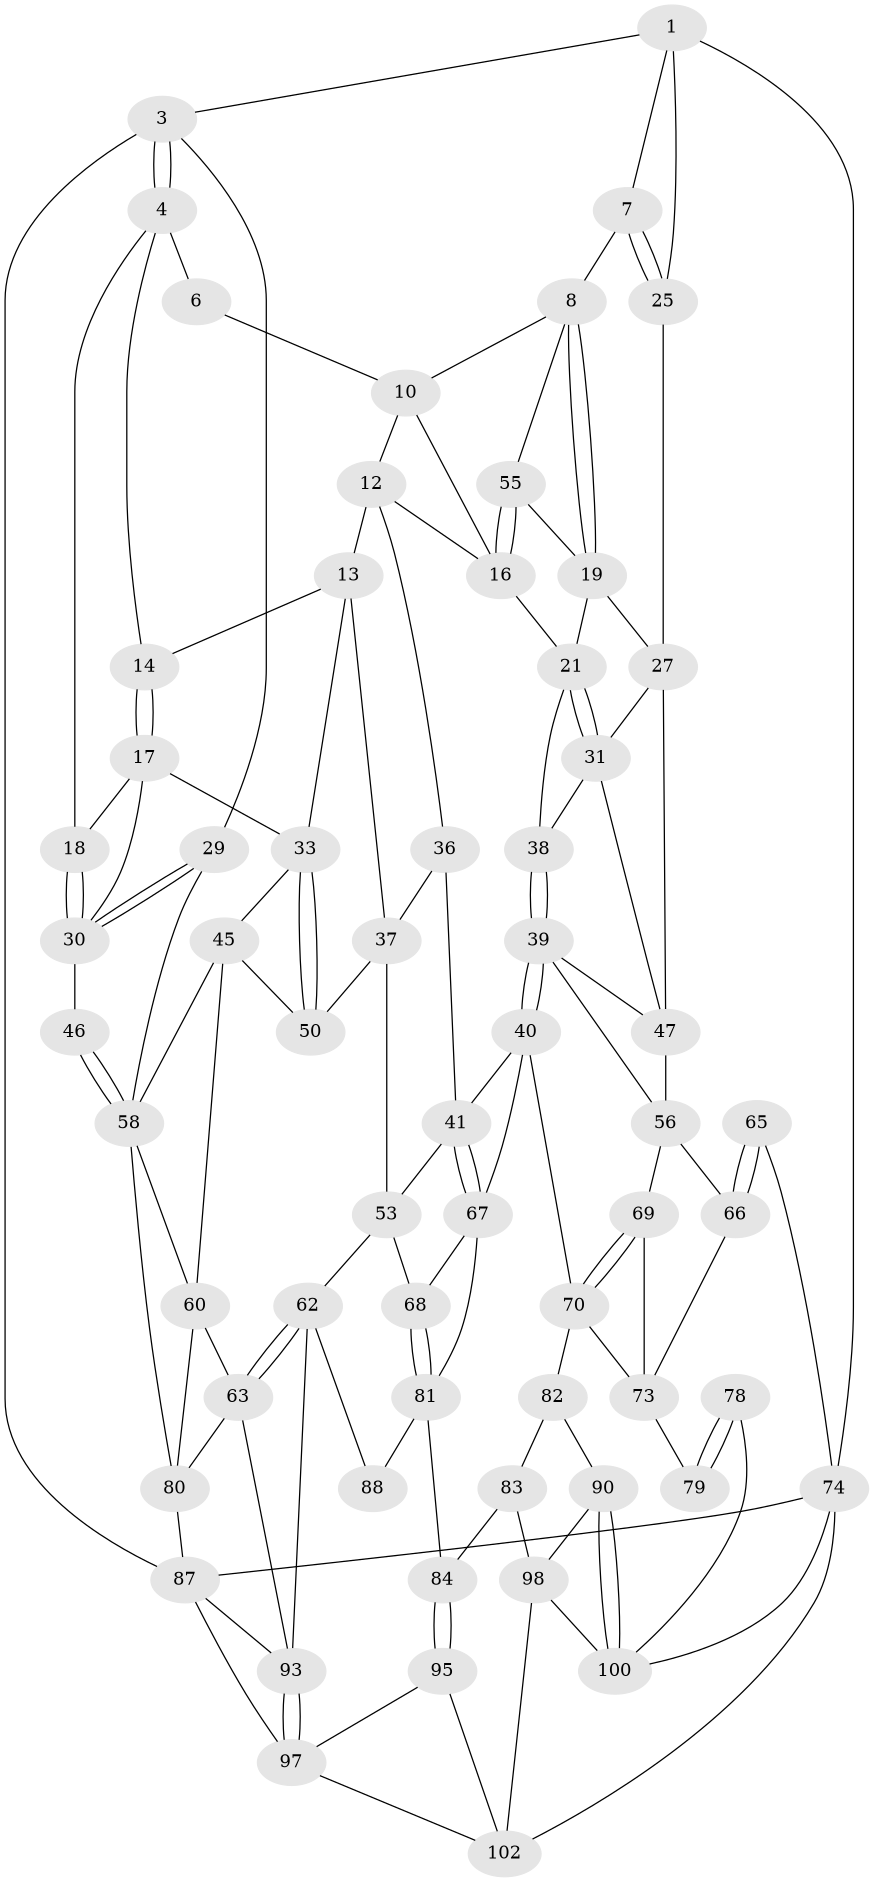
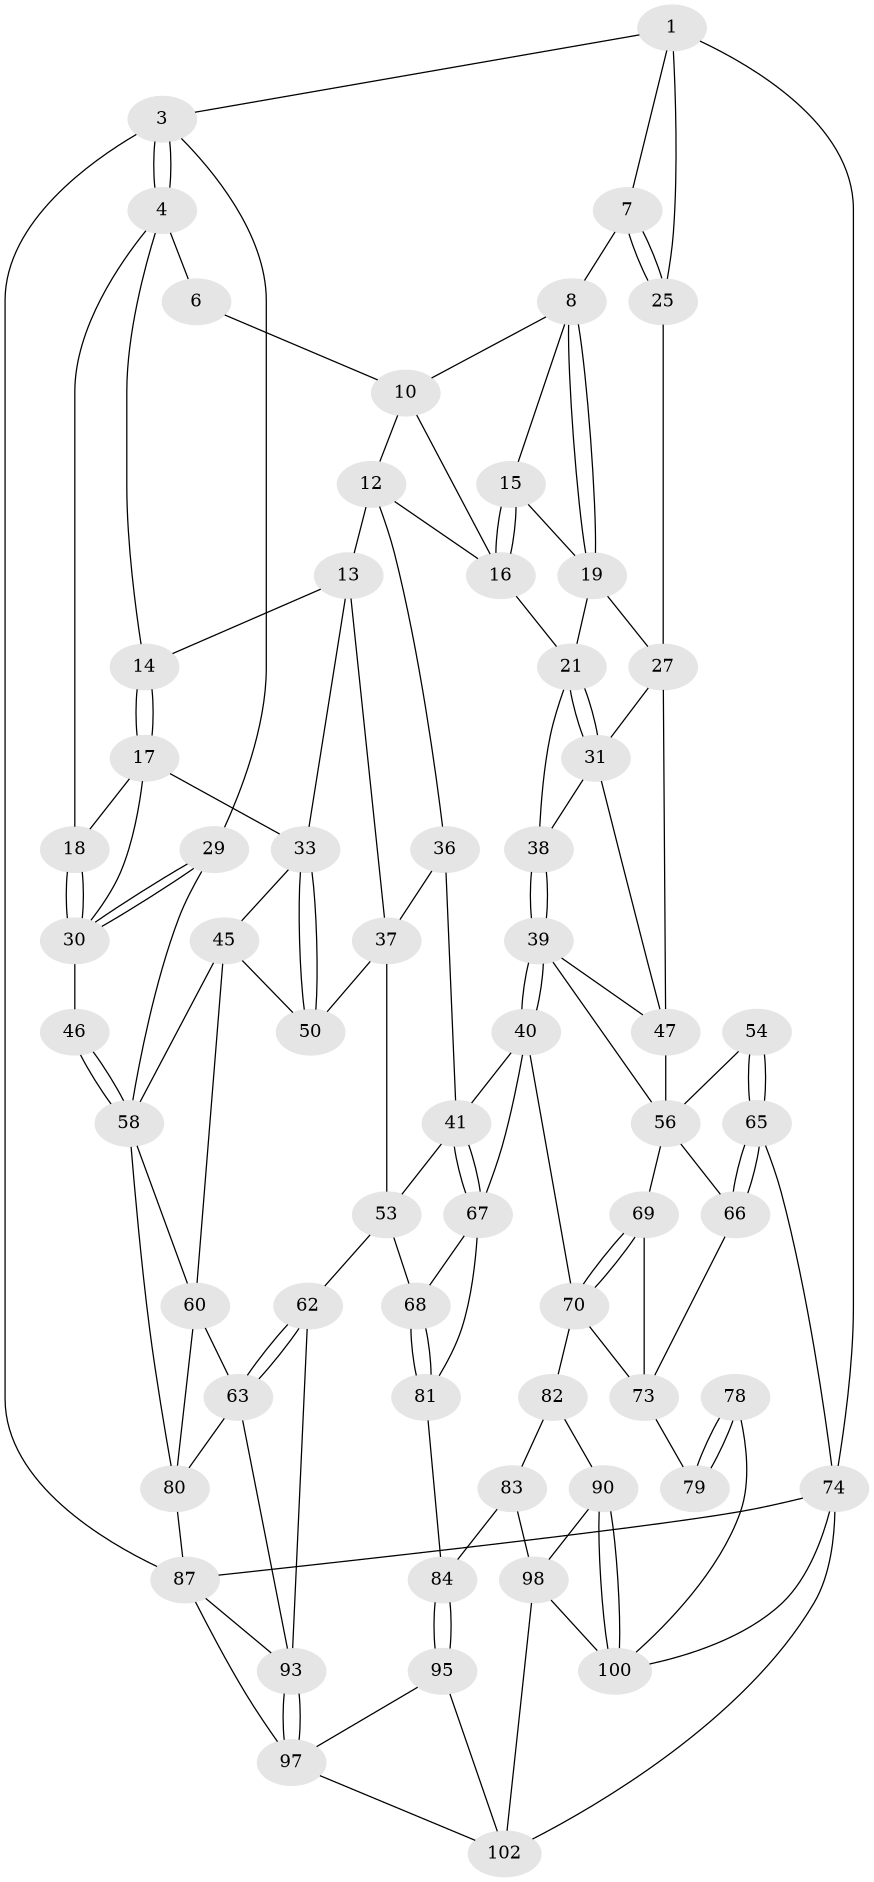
node "55": label "55" -> "15"
node "54": added
node "88": removed
